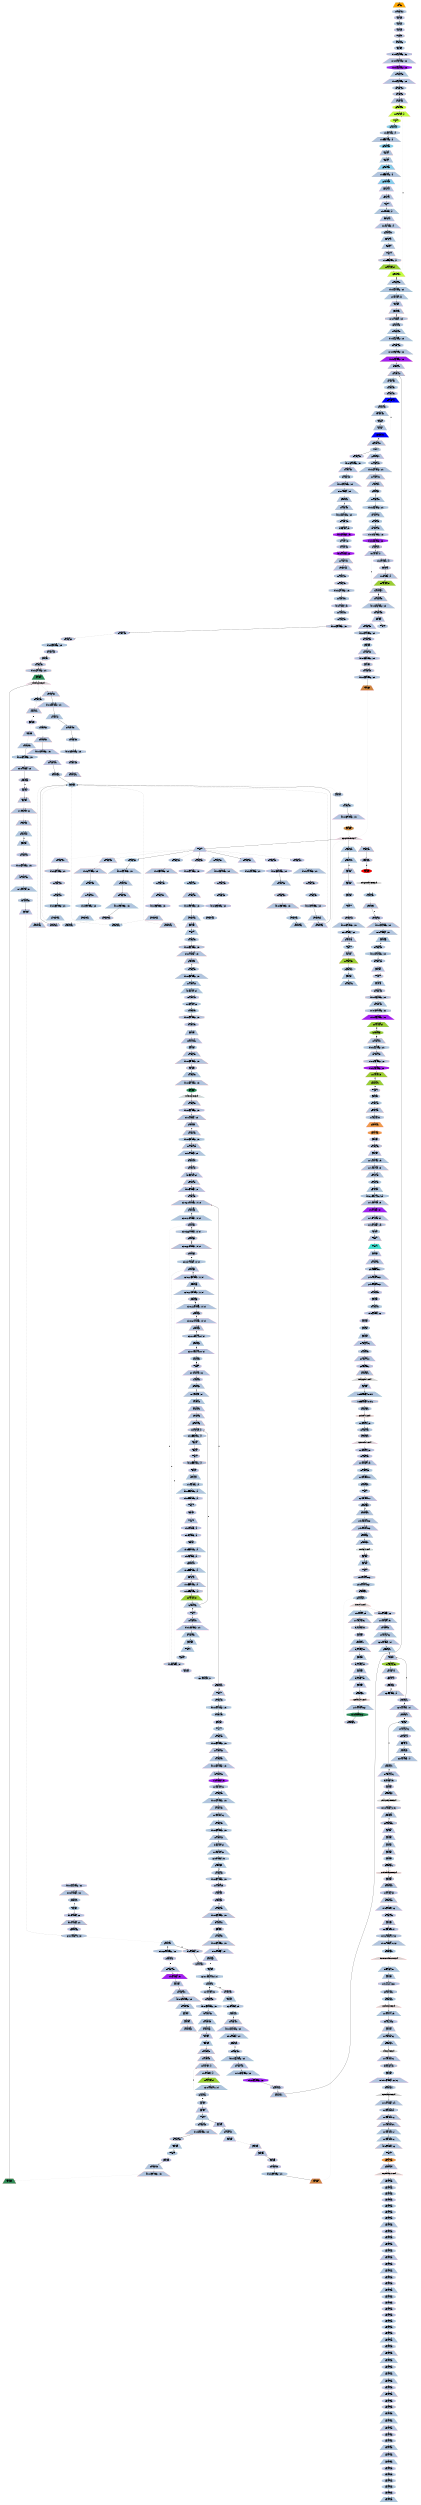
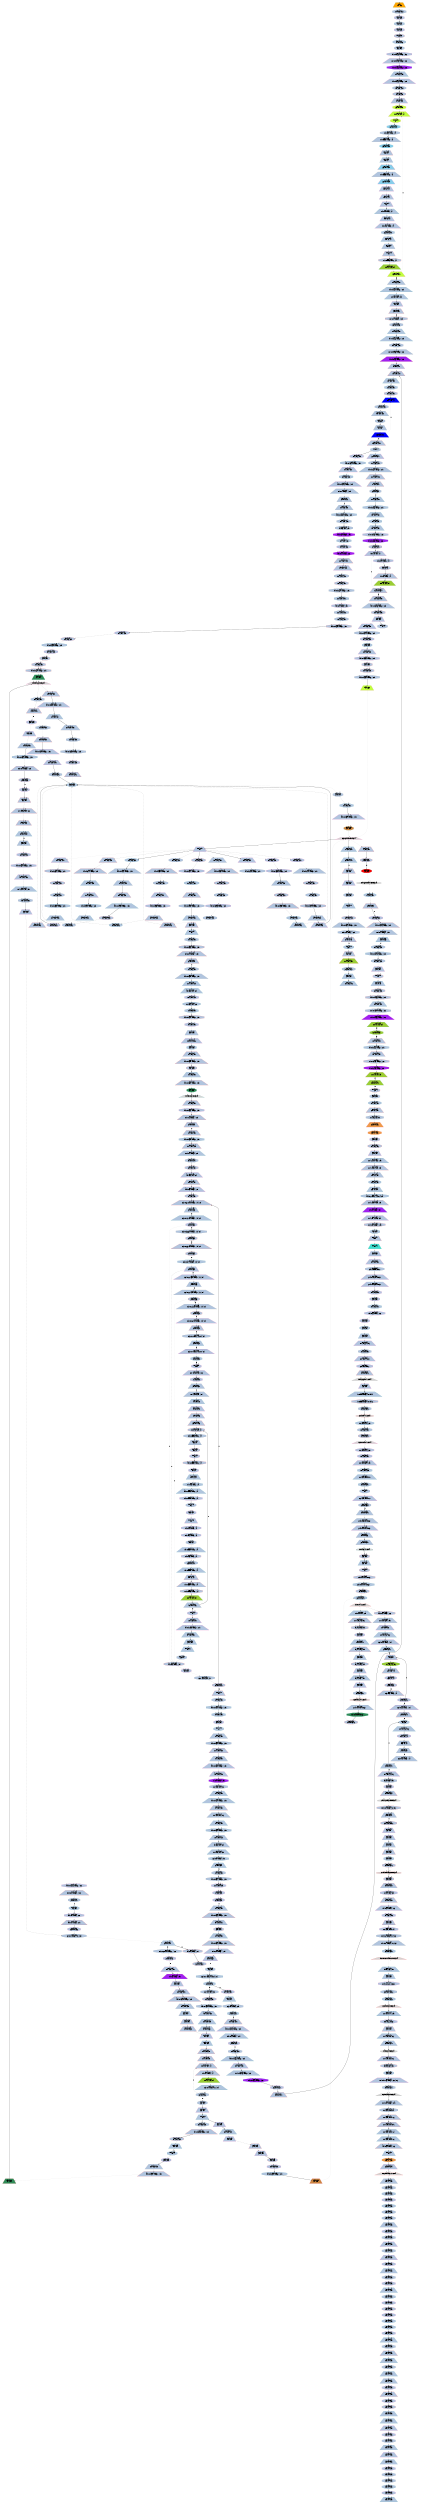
node "0x00412882 call (%edx)": fillcolor peru -> olivedrab1
